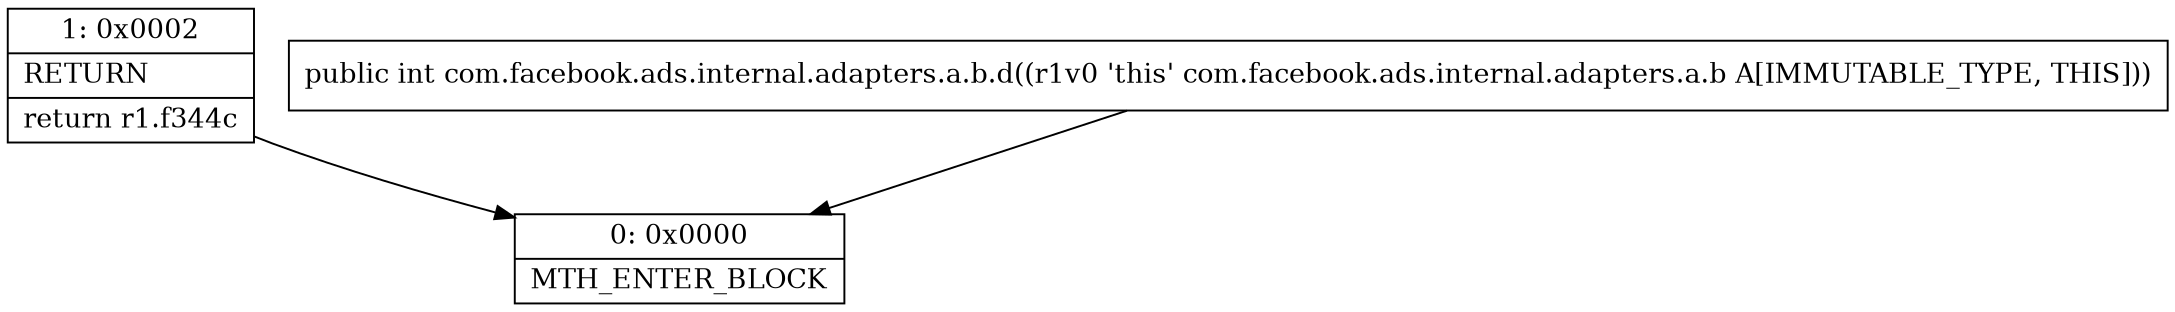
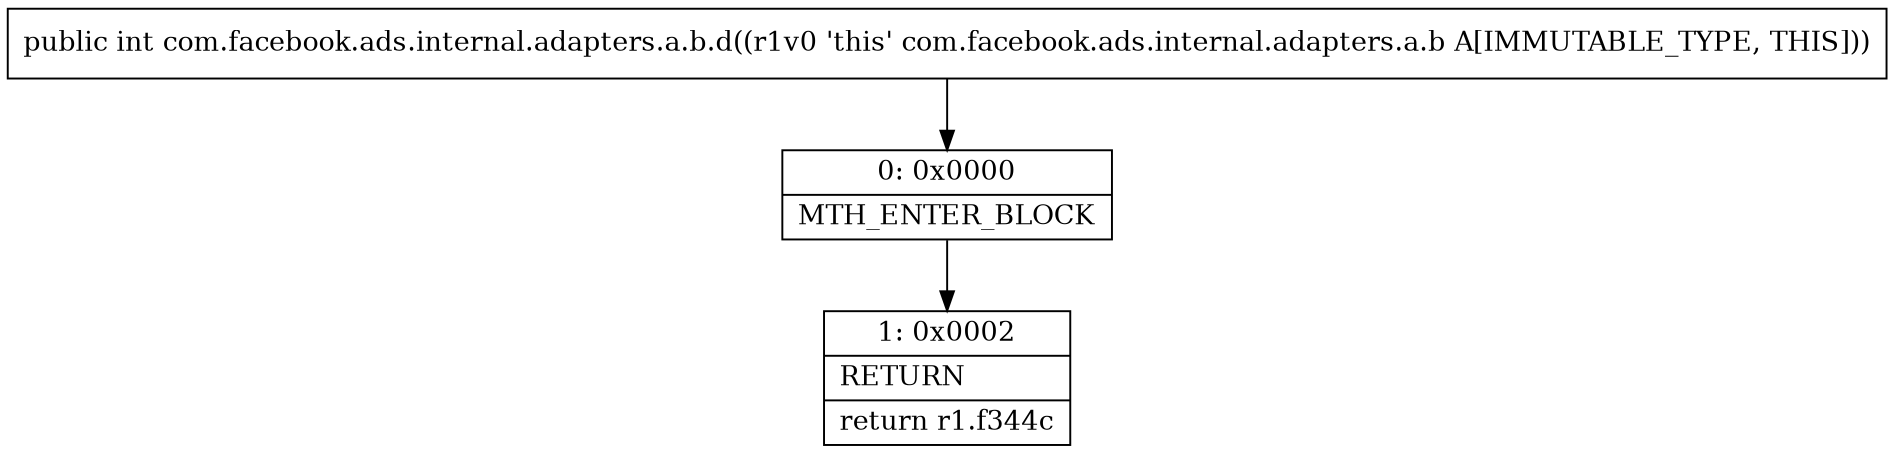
edge "1: 0x0002" -> "0: 0x0000": reversed
